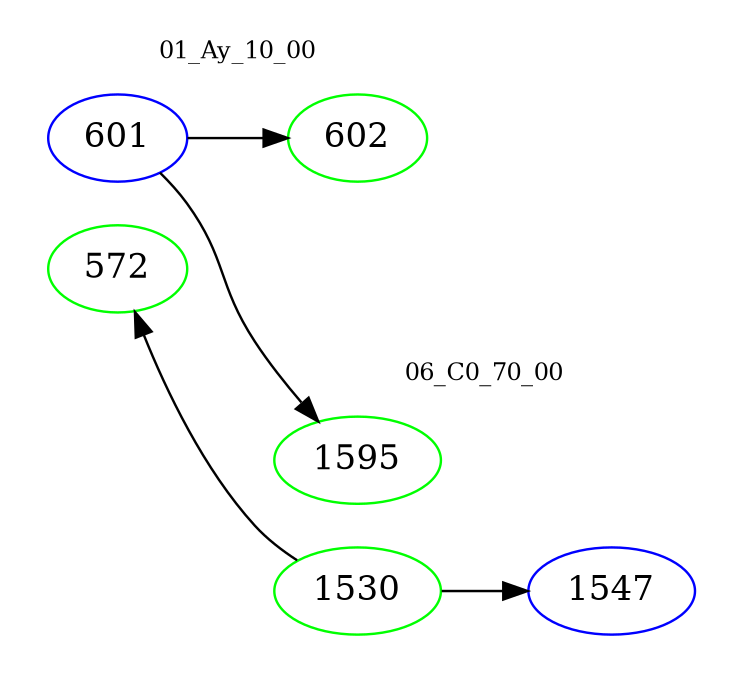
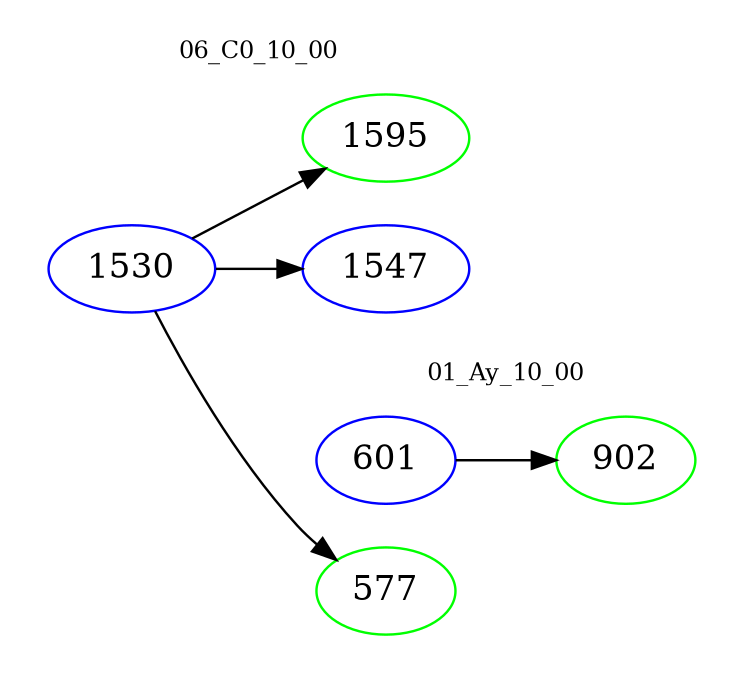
node "602": label "602" -> "902"
node "572": label "572" -> "577"
edge "601" -> "1595": now "1530" -> "1595"
cluster "06_C0_70_00": label "06_C0_70_00" -> "06_C0_10_00"
node "1530": color green -> blue
